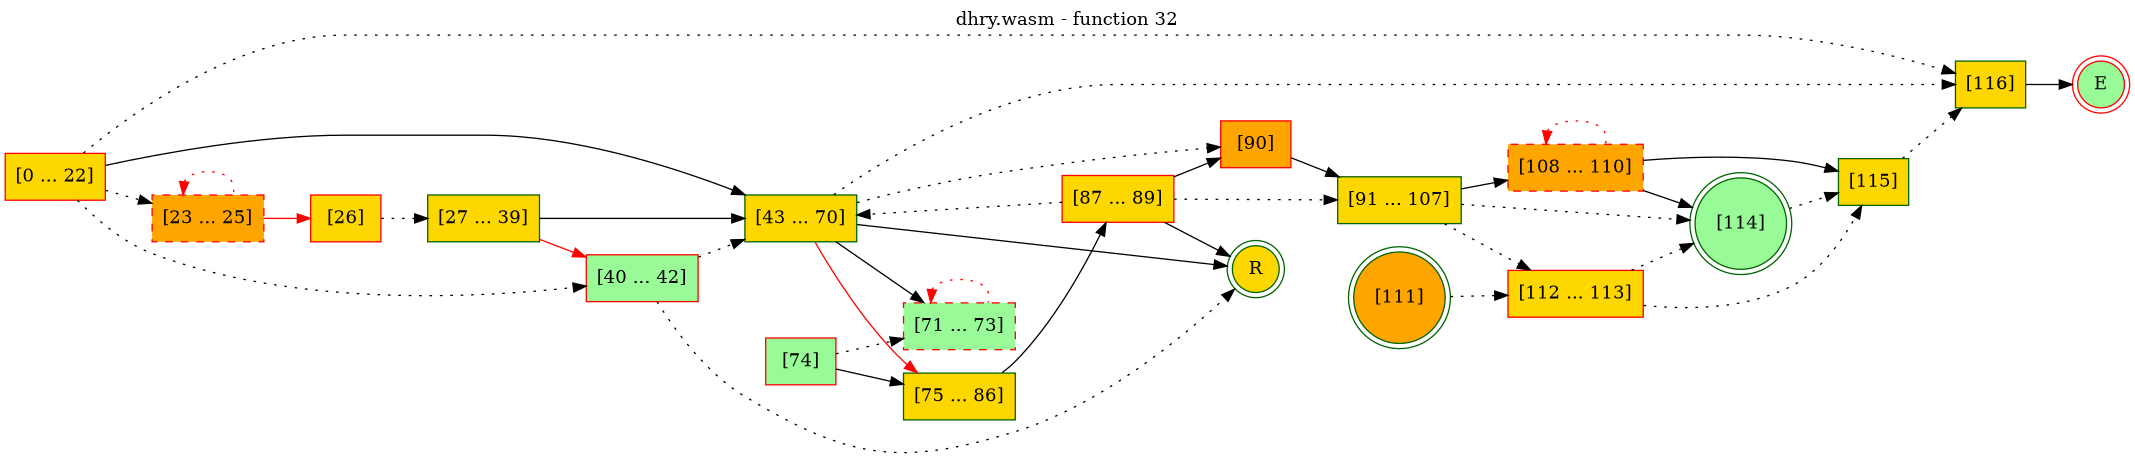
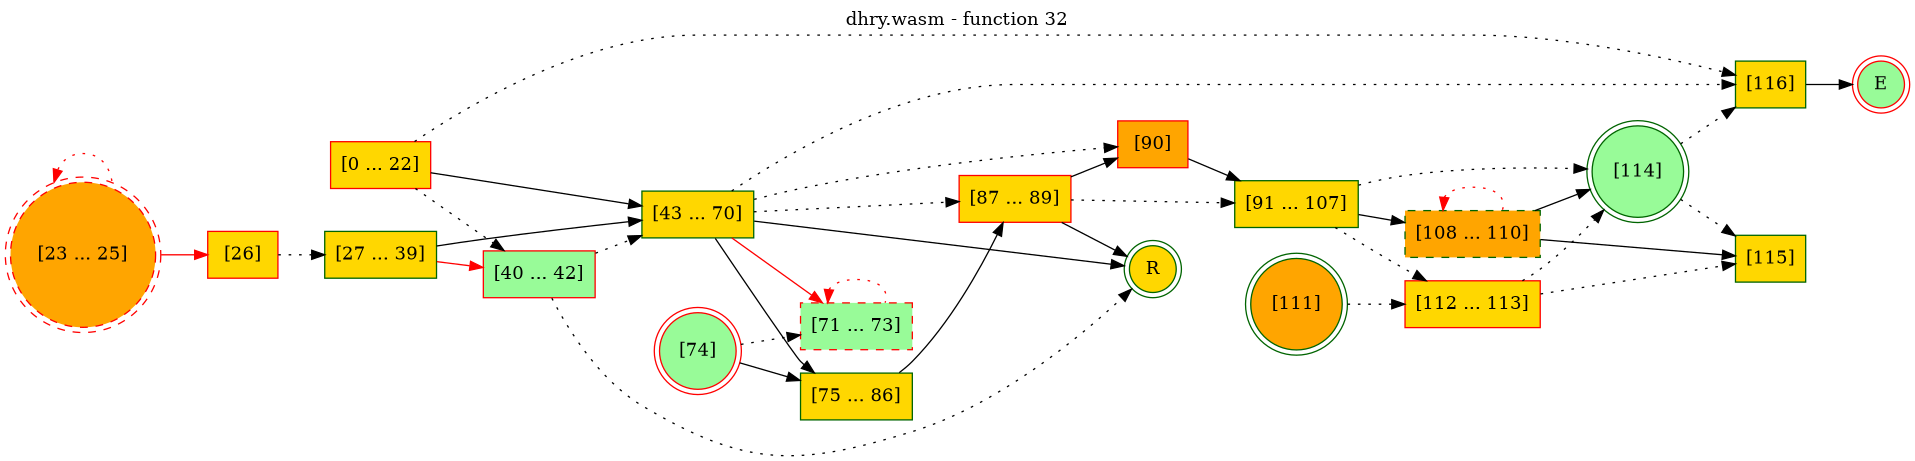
edge "[115]" -> "[116]": now "[114]" -> "[116]"
node "[108 ... 110]": color red -> darkgreen
edge "[0 ... 22]" -> "[23 ... 25]": removed
edge "[87 ... 89]" -> "[43 ... 70]": reversed
node "[23 ... 25]": shape box -> doublecircle
edge "[43 ... 70]" -> "[71 ... 73]": color black -> red
edge "[43 ... 70]" -> "[75 ... 86]": color red -> black
node "[74]": shape box -> doublecircle
